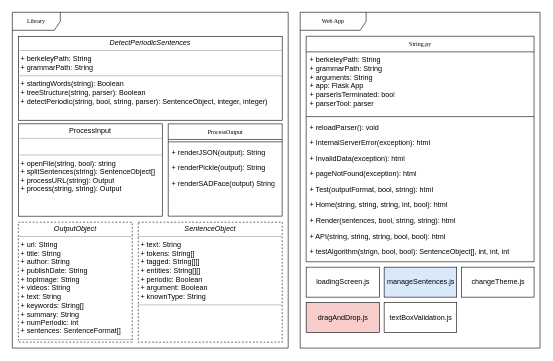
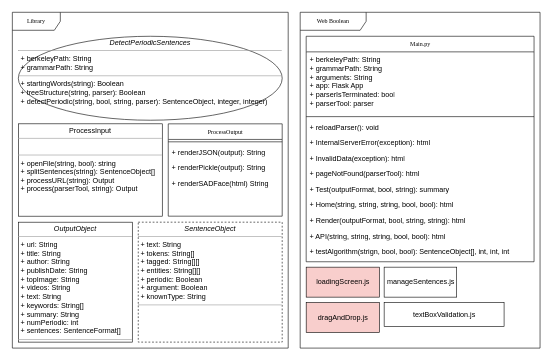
node "Web App": label "Web App" -> "Web Boolean"
node "String.py": label "String.py" -> "Main.py"
node "DetectPeriodicSentences + berkeleyPath: String + grammarPath: String + startingWords(string): Boolean + treeStructure(string, parser): Boolean + detectPeriodic(string, bool, string, parser): SentenceObject, integer, integer)": shape rectangle -> ellipse
node "ProcessInput + openFile(string, bool): string + splitSentences(string): SentenceObject[] + processURL(string): Output + process(string, string): Output": label "ProcessInput + openFile(string, bool): string + splitSentences(string): SentenceObject[] + processURL(string): Output + process(string, string): Output" -> "ProcessInput + openFile(string, bool): string + splitSentences(string): SentenceObject[] + processURL(string): Output + process(parserTool, string): Output"
node "+ pageNotFound(exception): html": label "+ pageNotFound(exception): html" -> "+ pageNotFound(parserTool): html"
node "+ renderSADFace(output) String": label "+ renderSADFace(output) String" -> "+ renderSADFace(html) String"
node "+ Test(outputFormat, bool, string): html": label "+ Test(outputFormat, bool, string): html" -> "+ Test(outputFormat, bool, string): summary"
node "+ Home(string, string, string, int, bool): html": label "+ Home(string, string, string, int, bool): html" -> "+ Home(string, string, string, bool, bool): html"
node "+ Render(sentences, bool, string, string): html": label "+ Render(sentences, bool, string, string): html" -> "+ Render(outputFormat, bool, string, string): html"
node "OutputObject + url: String + title: String + author: String + publishDate: String + topImage: String + videos: String + text: String + keywords: String[] + summary: String + numPeriodic: int + sentences: SentenceFormat[]": style dashed -> solid
node "loadingScreen.js": fillcolor #ffffff -> #f8cecc
node "manageSentences.js": fillcolor #dae8fc -> #ffffff
node "changeTheme.js": removed
node "textBoxValidation.js": size 73x30 -> 120x24
